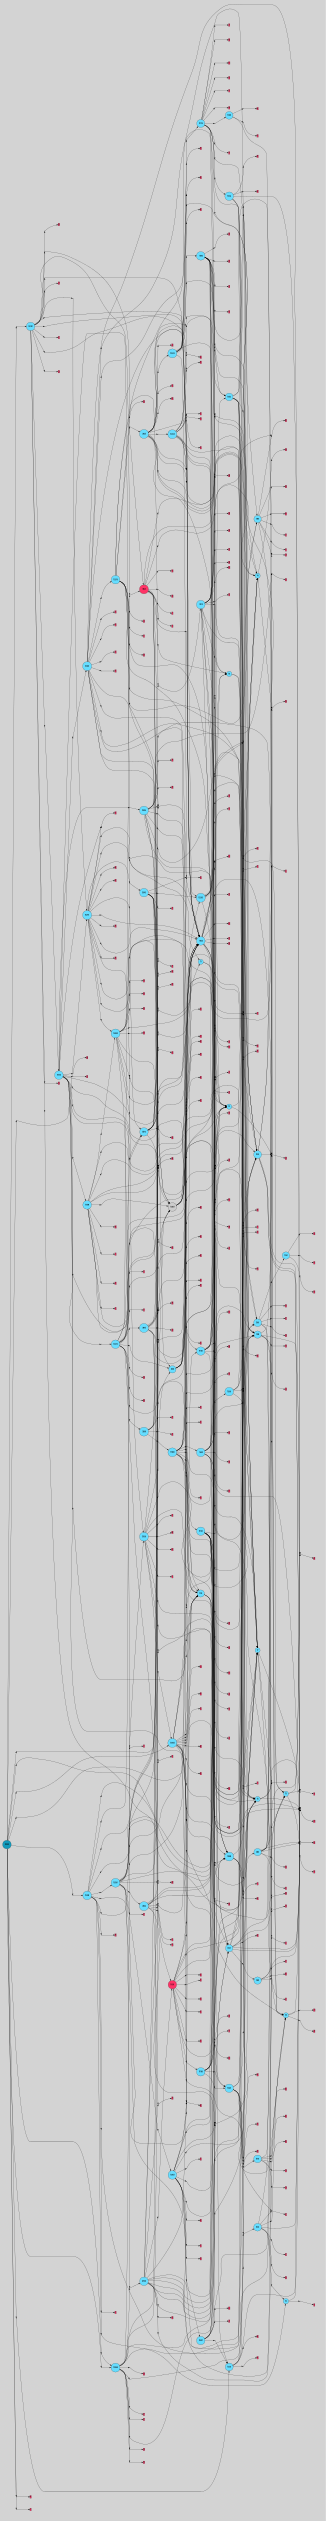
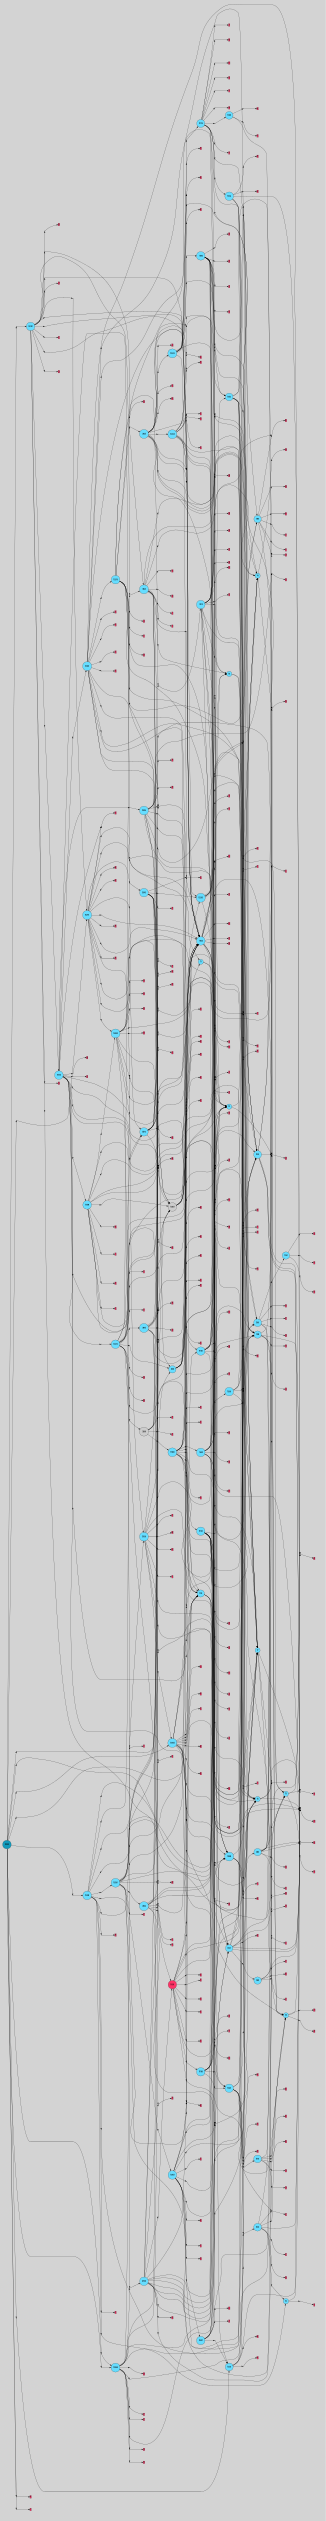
node "T3523": fillcolor #ff3366 -> #66ddff
node "T2668": fillcolor #66ddff -> #cccccc
